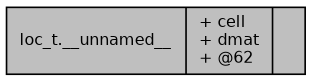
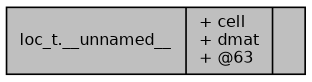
node "loc_t.__unnamed__": text "+ @62" -> "+ @63"
